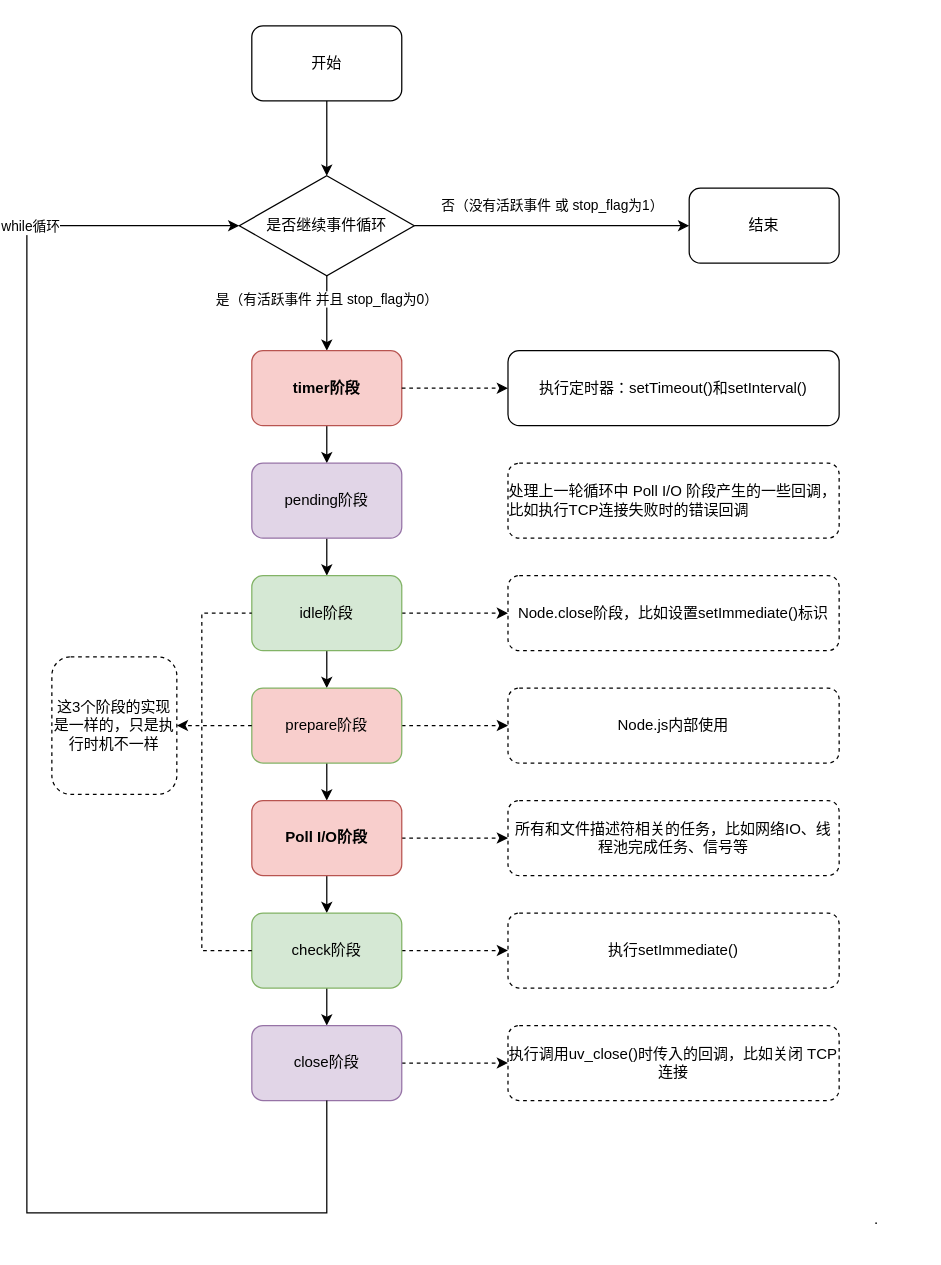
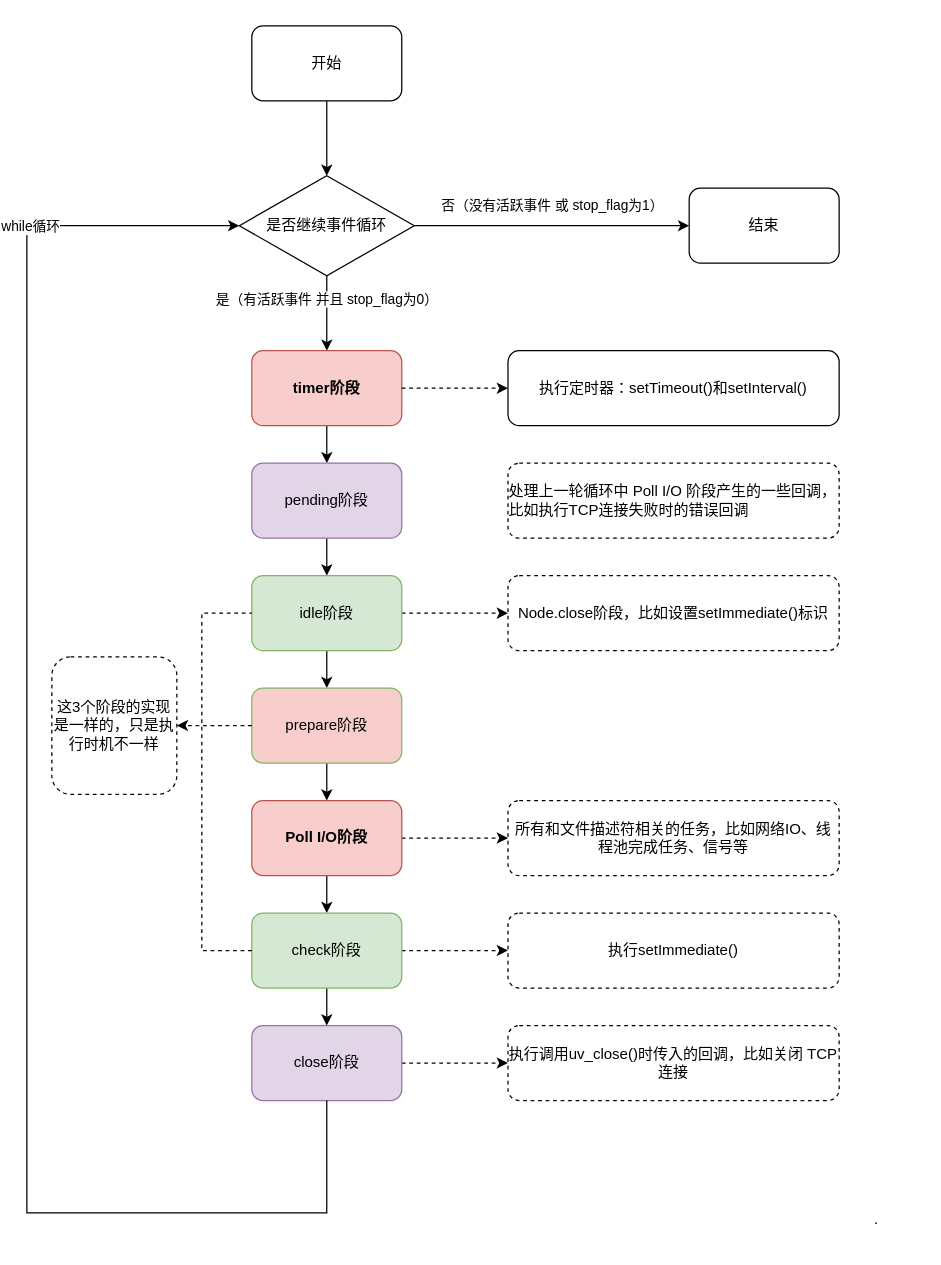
edge "prepare阶段" -> "Node.js内部使用": removed
node "Node.js内部使用": removed
